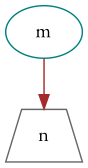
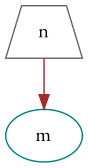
edge "m" -> "n": reversed
